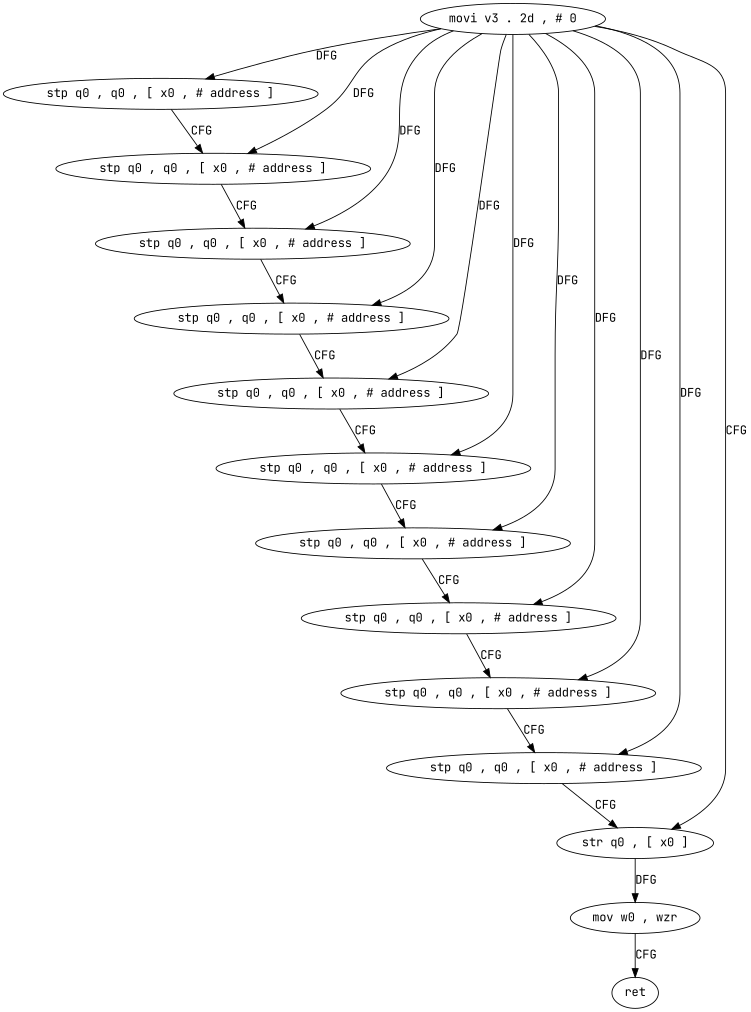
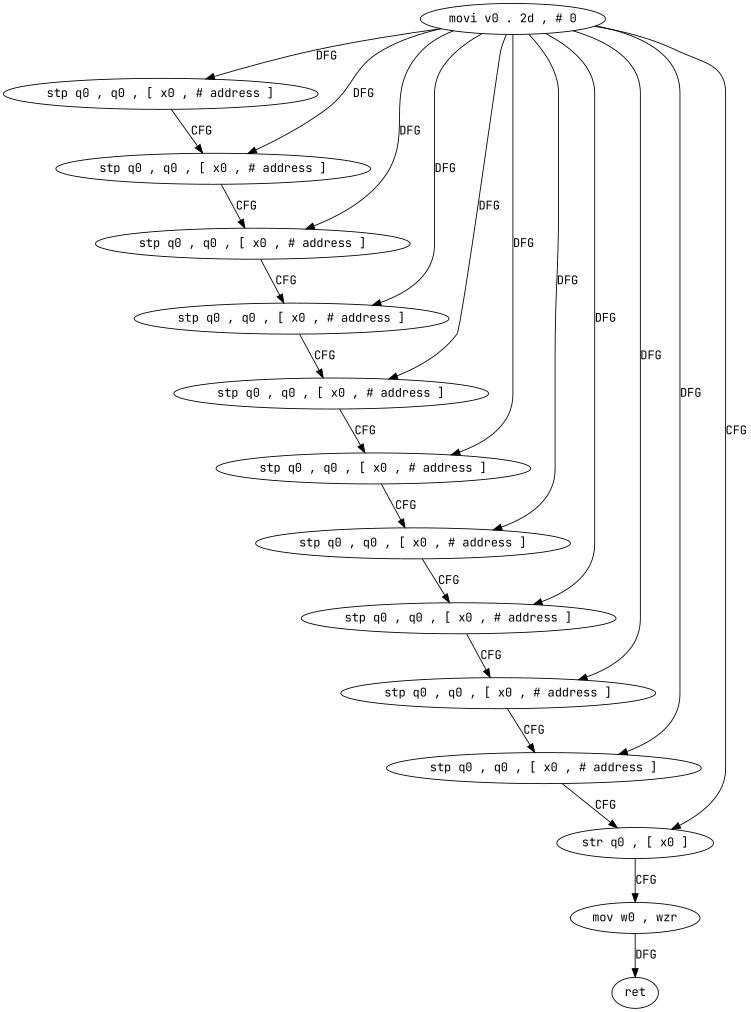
node "movi v3 . 2d , # 0": label "movi v3 . 2d , # 0" -> "movi v0 . 2d , # 0"
edge "str q0 , [ x0 ]" -> "mov w0 , wzr": label "DFG" -> "CFG"
edge "mov w0 , wzr" -> "ret": label "CFG" -> "DFG"
